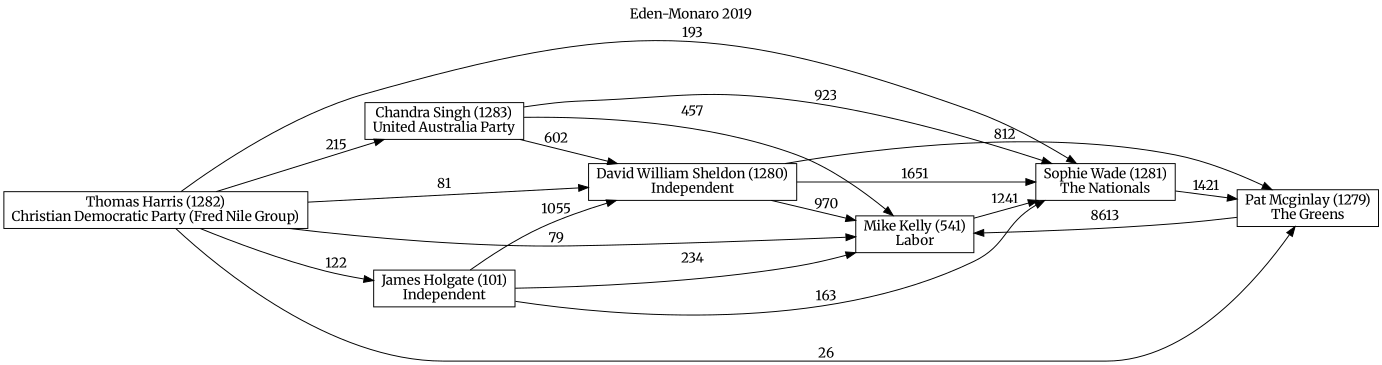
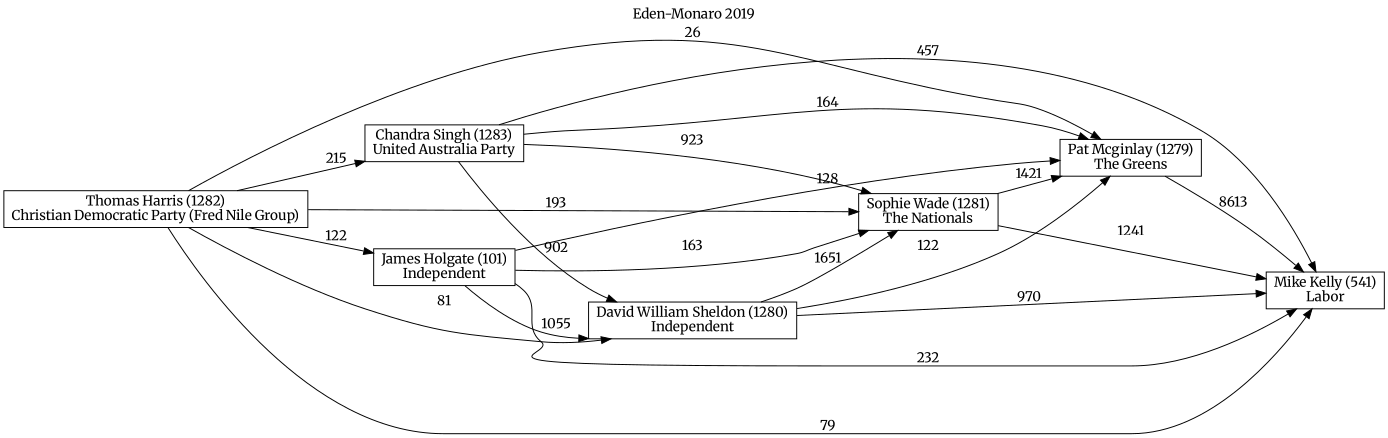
edge "Chandra Singh (1283) United Australia Party" -> "Pat Mcginlay (1279) The Greens": added, label "164"
edge "David William Sheldon (1280) Independent" -> "Pat Mcginlay (1279) The Greens": label "812" -> "122"
edge "Chandra Singh (1283) United Australia Party" -> "David William Sheldon (1280) Independent": label "602" -> "902"
edge "James Holgate (101) Independent" -> "Pat Mcginlay (1279) The Greens": added, label "128"
edge "Mike Kelly (541) Labor" -> "Sophie Wade (1281) The Nationals": reversed
edge "James Holgate (101) Independent" -> "Mike Kelly (541) Labor": label "234" -> "232"
